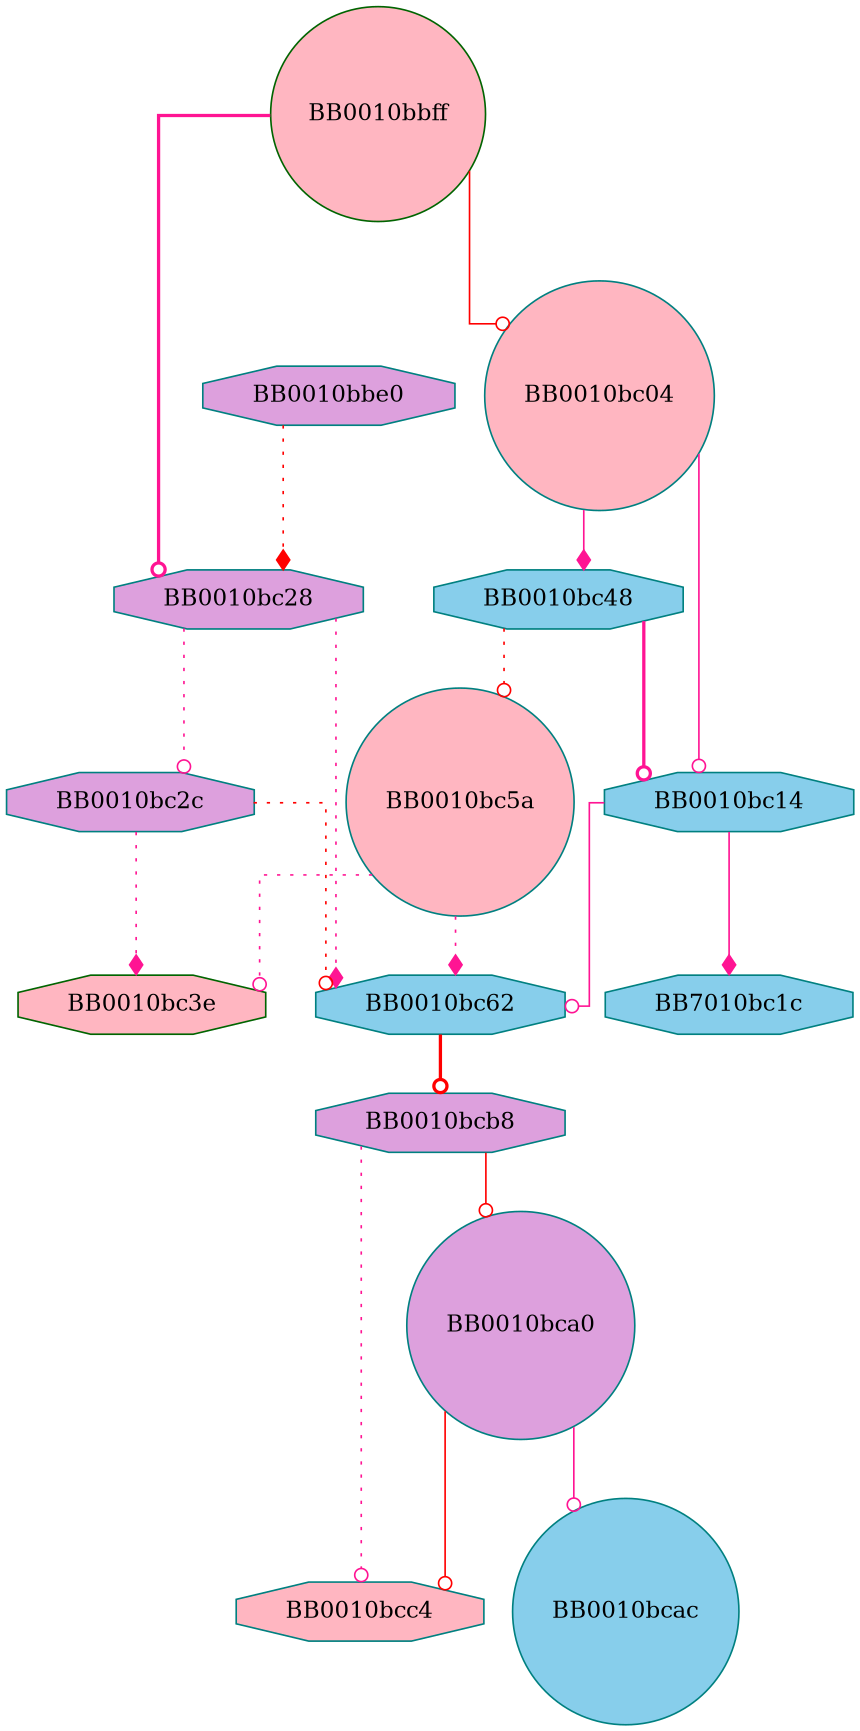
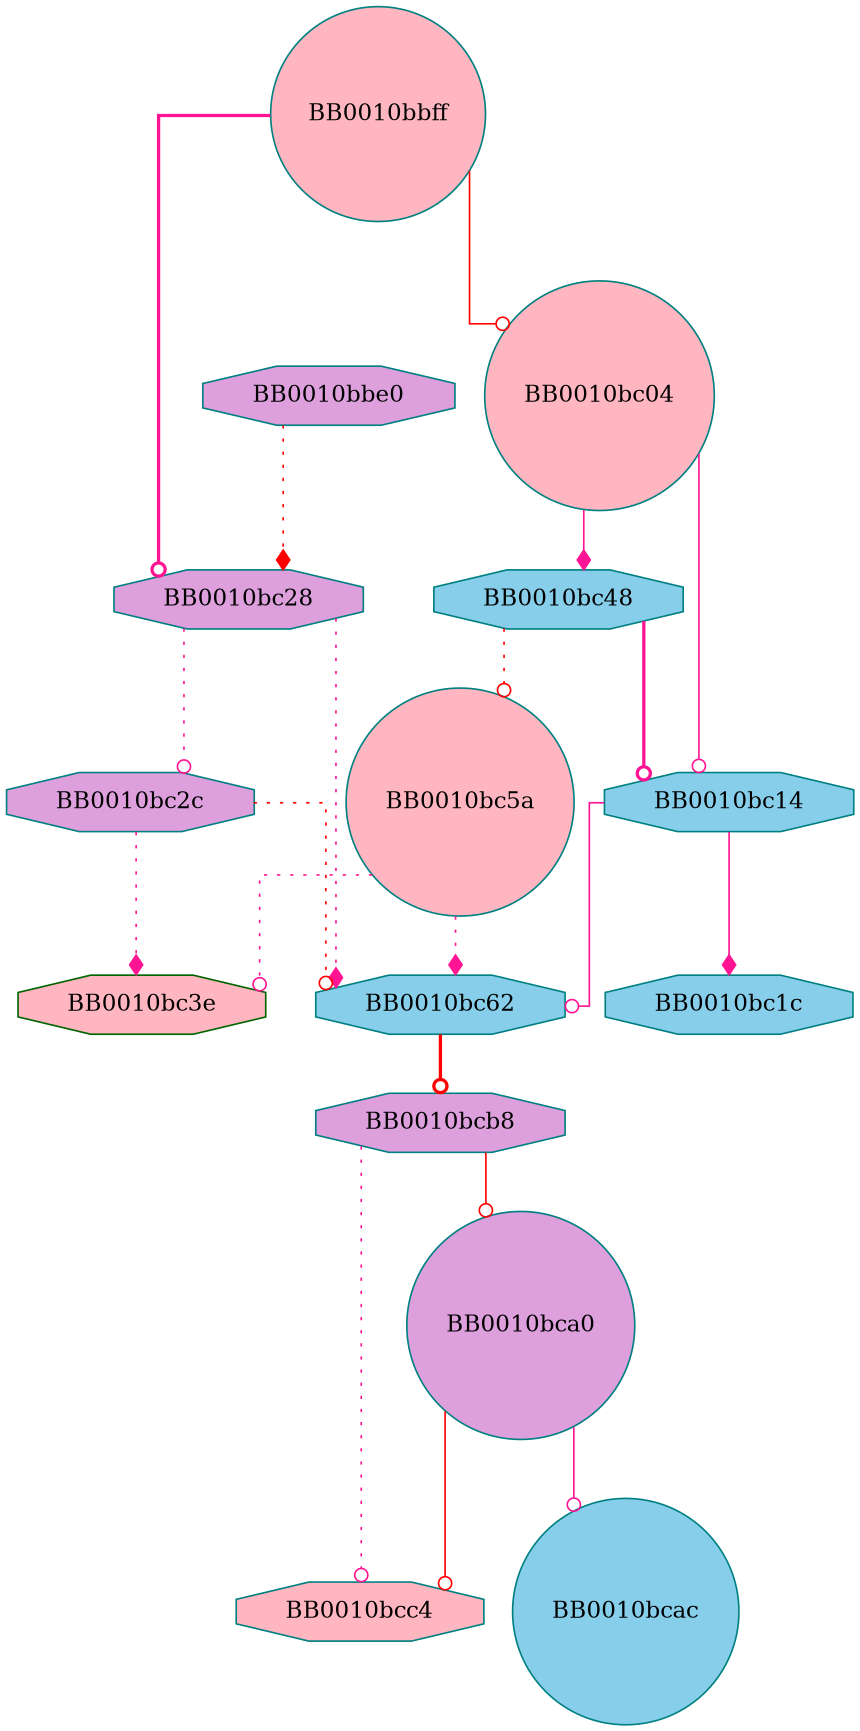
node "BB0010bbff": color darkgreen -> teal
node "BB7010bc1c": label "BB7010bc1c" -> "BB0010bc1c"
